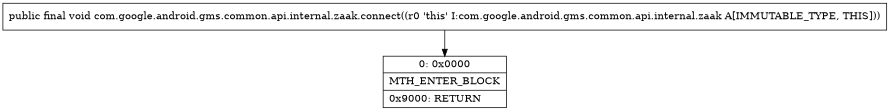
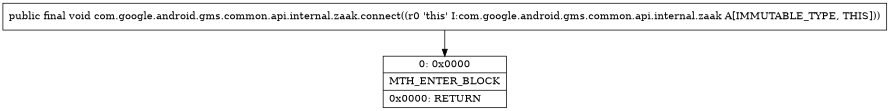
node "0: 0x0000": text "0x9000: RETURN" -> "0x0000: RETURN"
